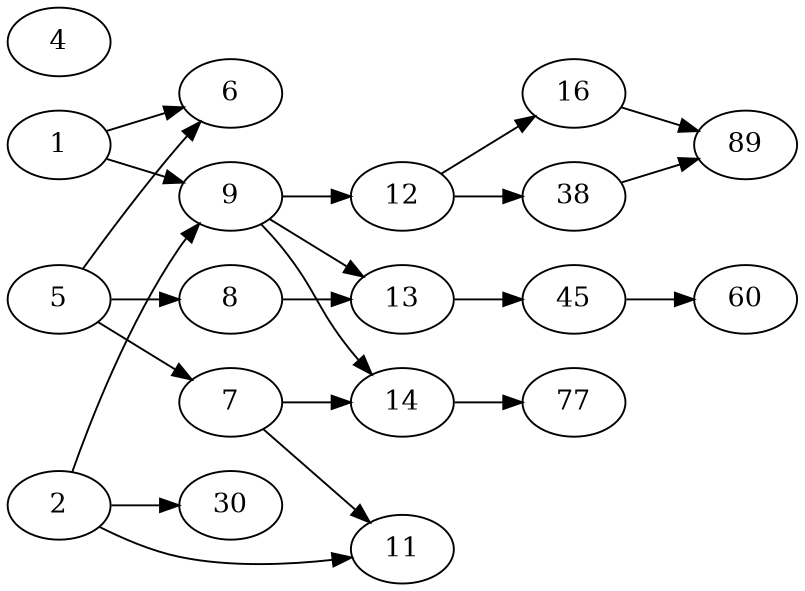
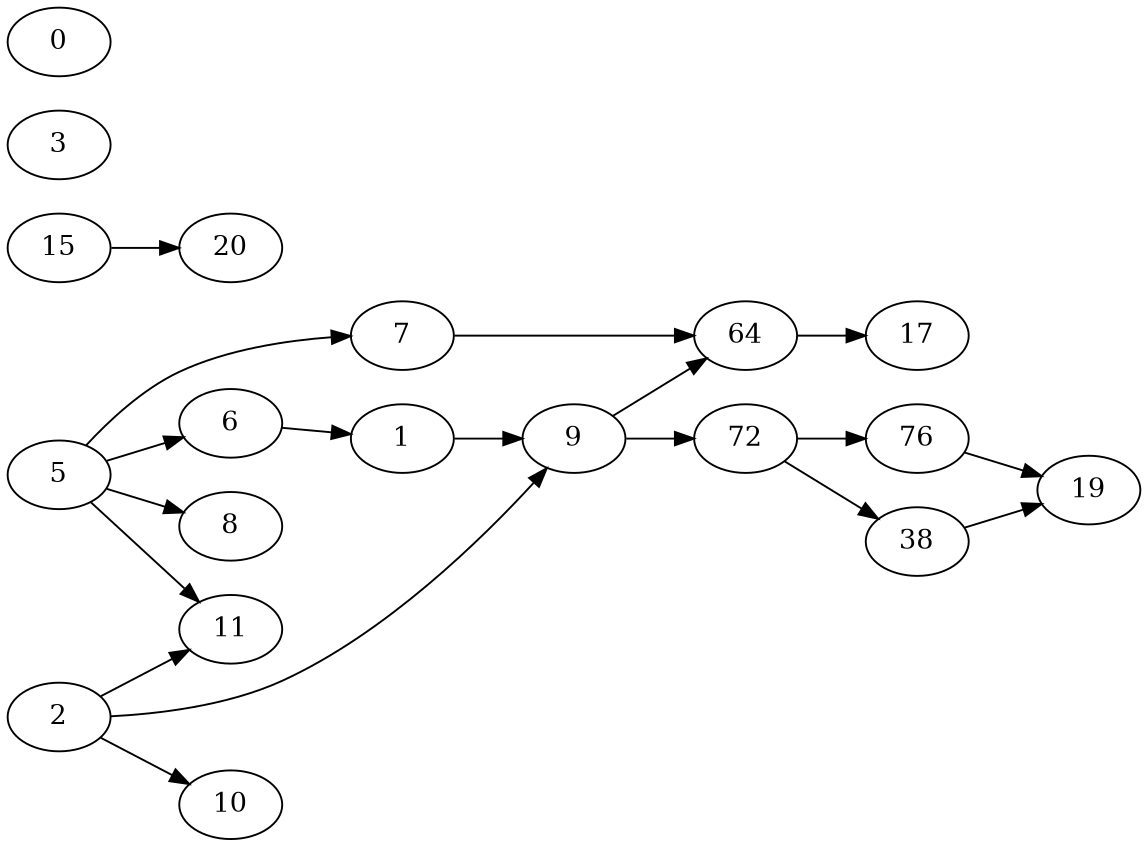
node "4": label "4" -> "0"
node "16": label "16" -> "76"
edge "1" -> "6": reversed
node "3": added
node "89": label "89" -> "19"
node "12": label "12" -> "72"
node "13": removed
node "45": label "45" -> "15"
node "60": label "60" -> "20"
node "14": label "14" -> "64"
node "77": label "77" -> "17"
edge "7" -> "11": now "5" -> "11"
node "30": label "30" -> "10"
